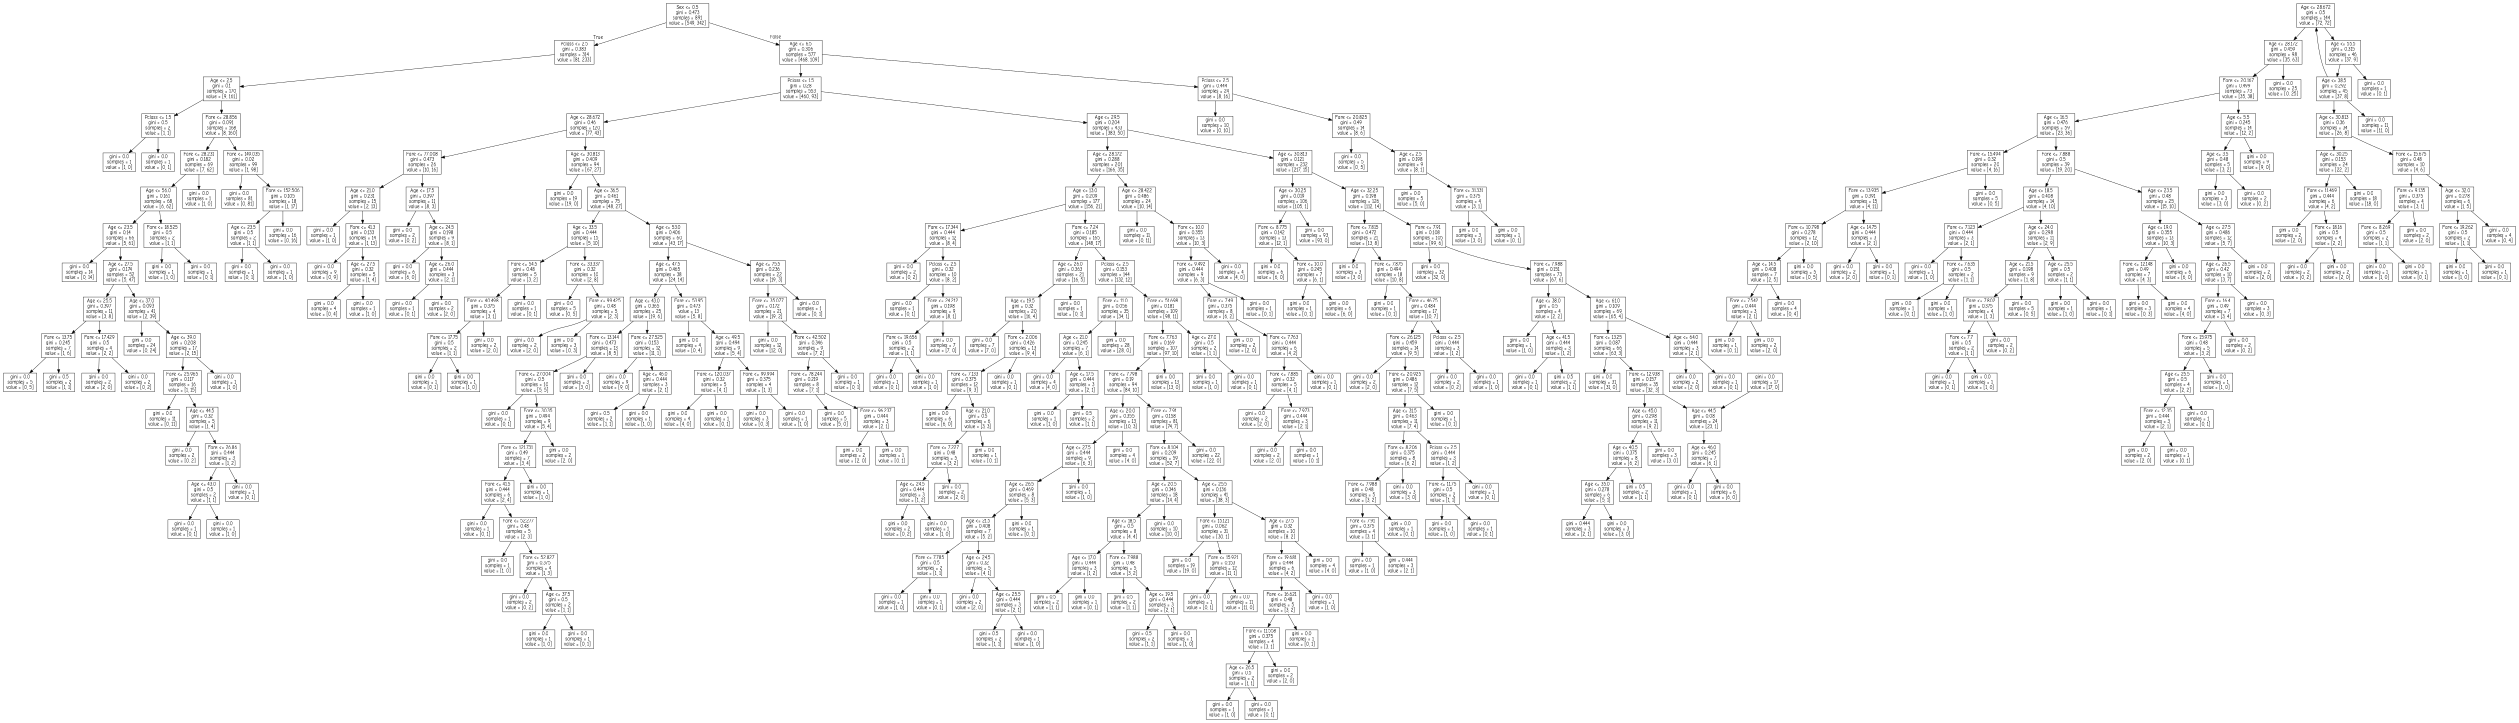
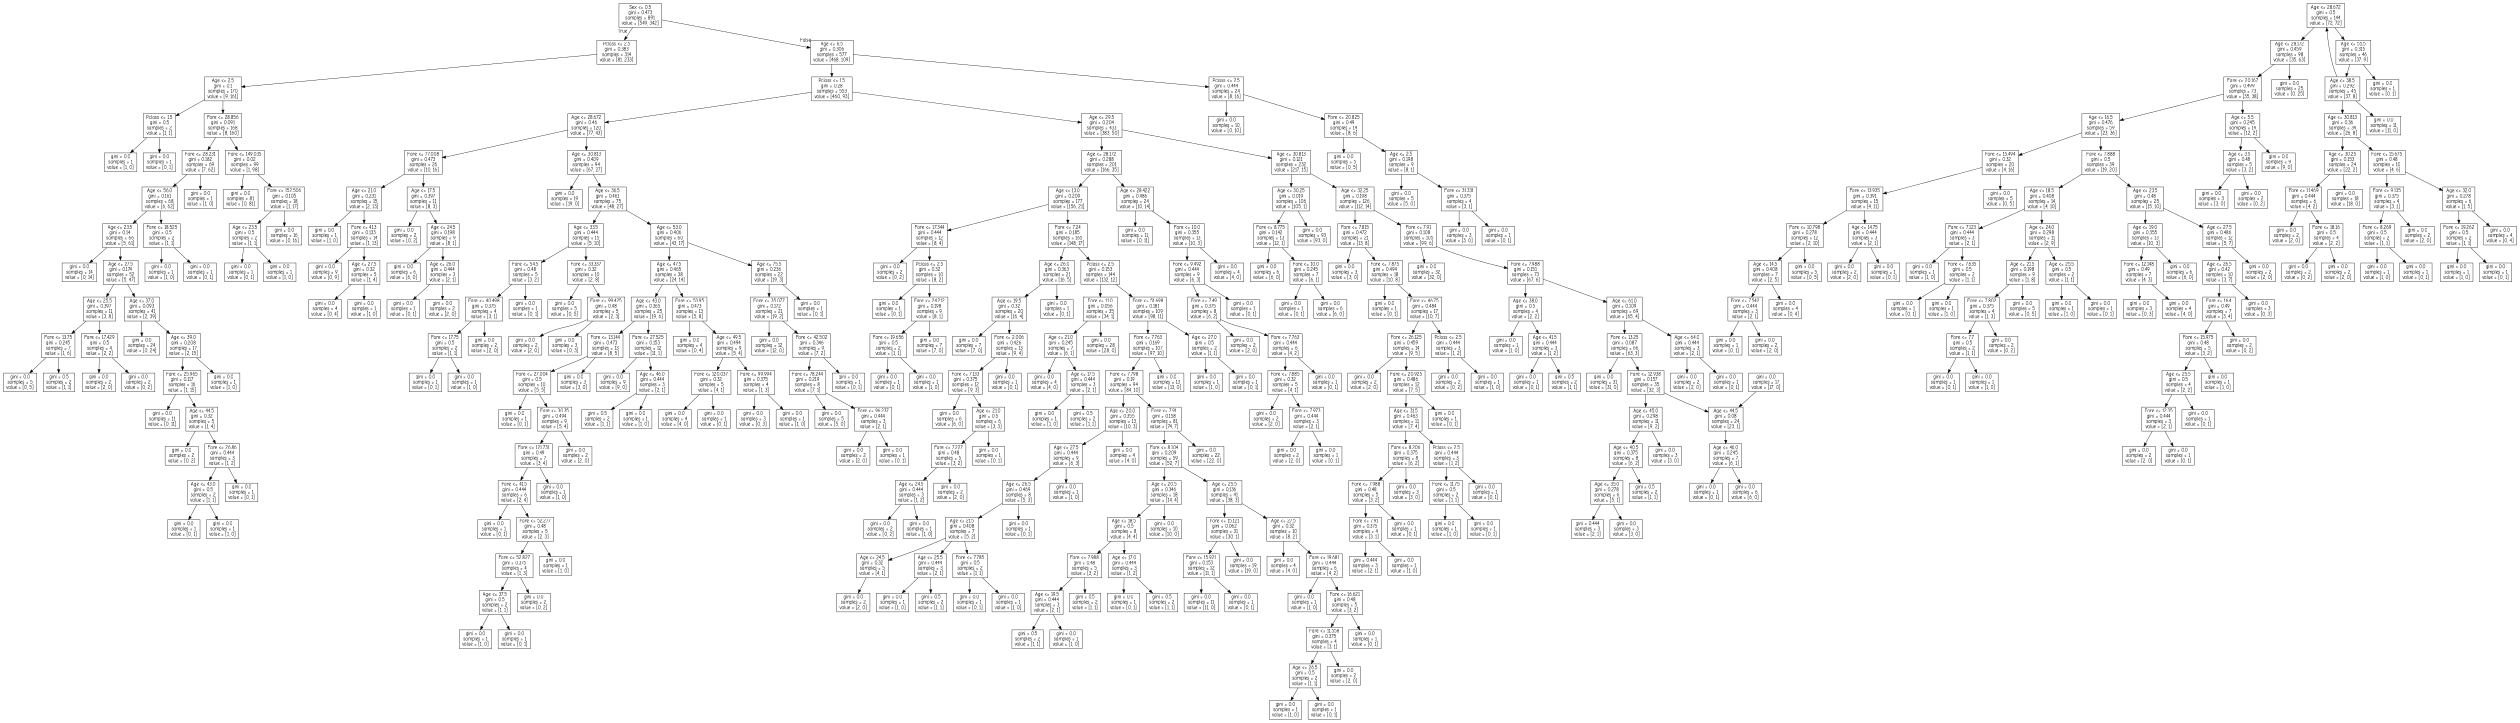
node "Fare <= 53.95 gini = 0.473 value = 13 value = [5, 8]": label "Fare <= 53.95 gini = 0.473 value = 13 value = [5, 8]" -> "Fare <= 53.95 gini = 0.473 samples = 13 value = [5, 8]"
edge "Age <= 24.5 gini = 0.32 samples = 5 value = [4, 1]" -> "Age <= 25.5 gini = 0.444 samples = 3 value = [2, 1]": now "Age <= 21.5 gini = 0.408 samples = 7 value = [5, 2]" -> "Age <= 25.5 gini = 0.444 samples = 3 value = [2, 1]"
